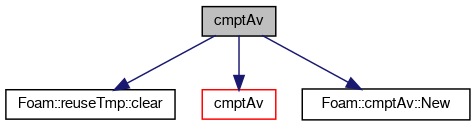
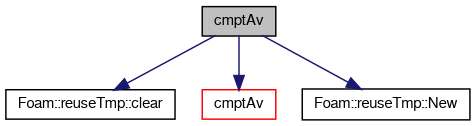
node "Foam::cmptAv::New": label "Foam::cmptAv::New" -> "Foam::reuseTmp::New"
